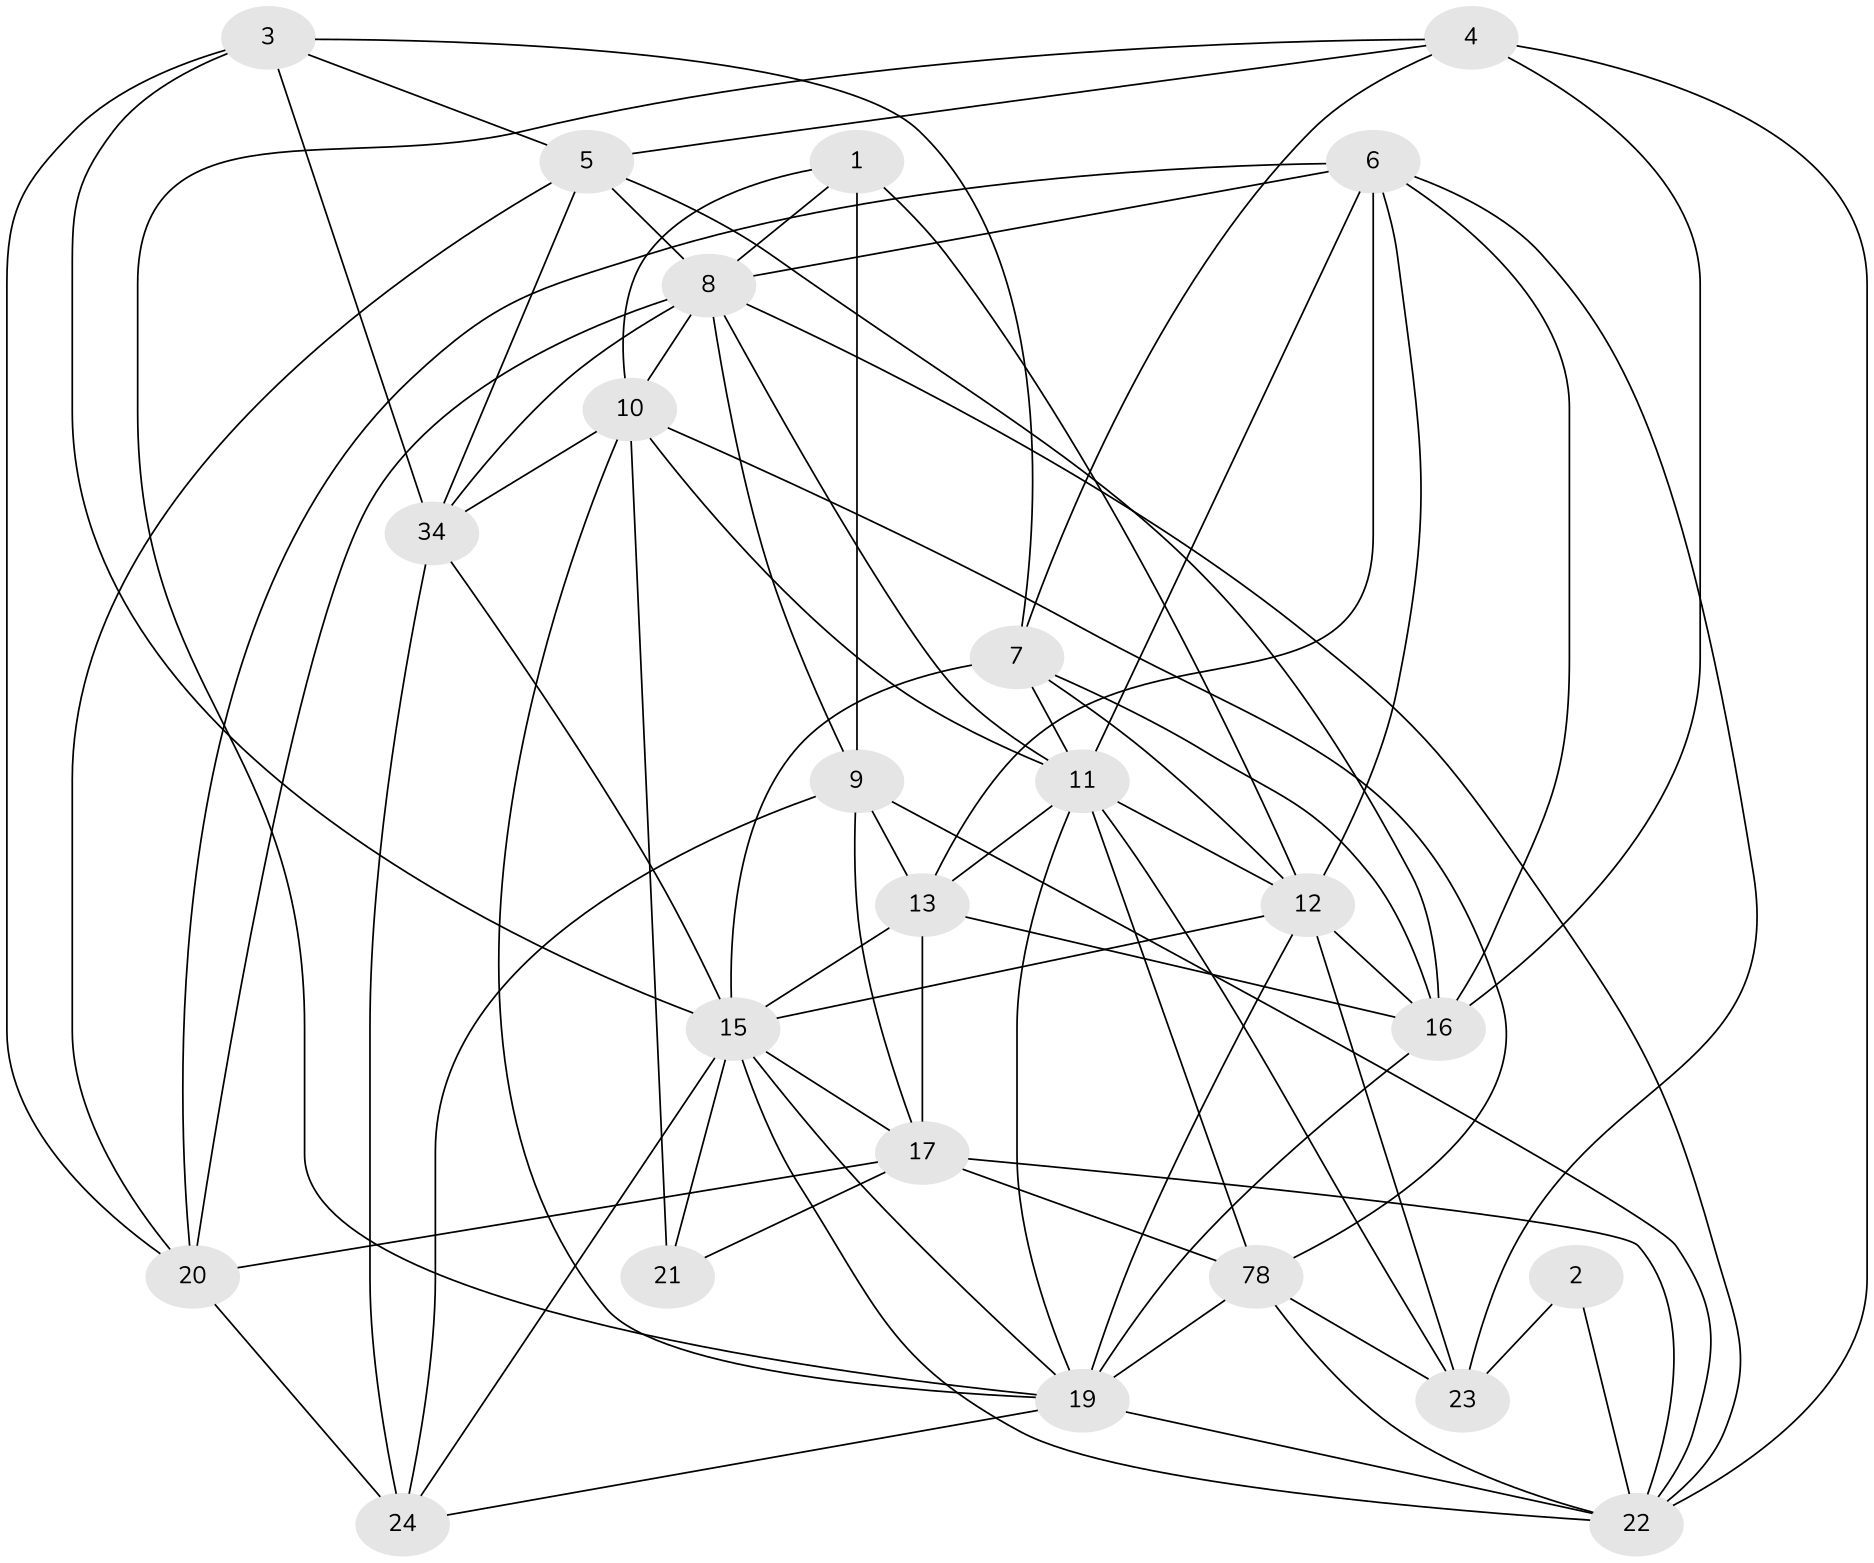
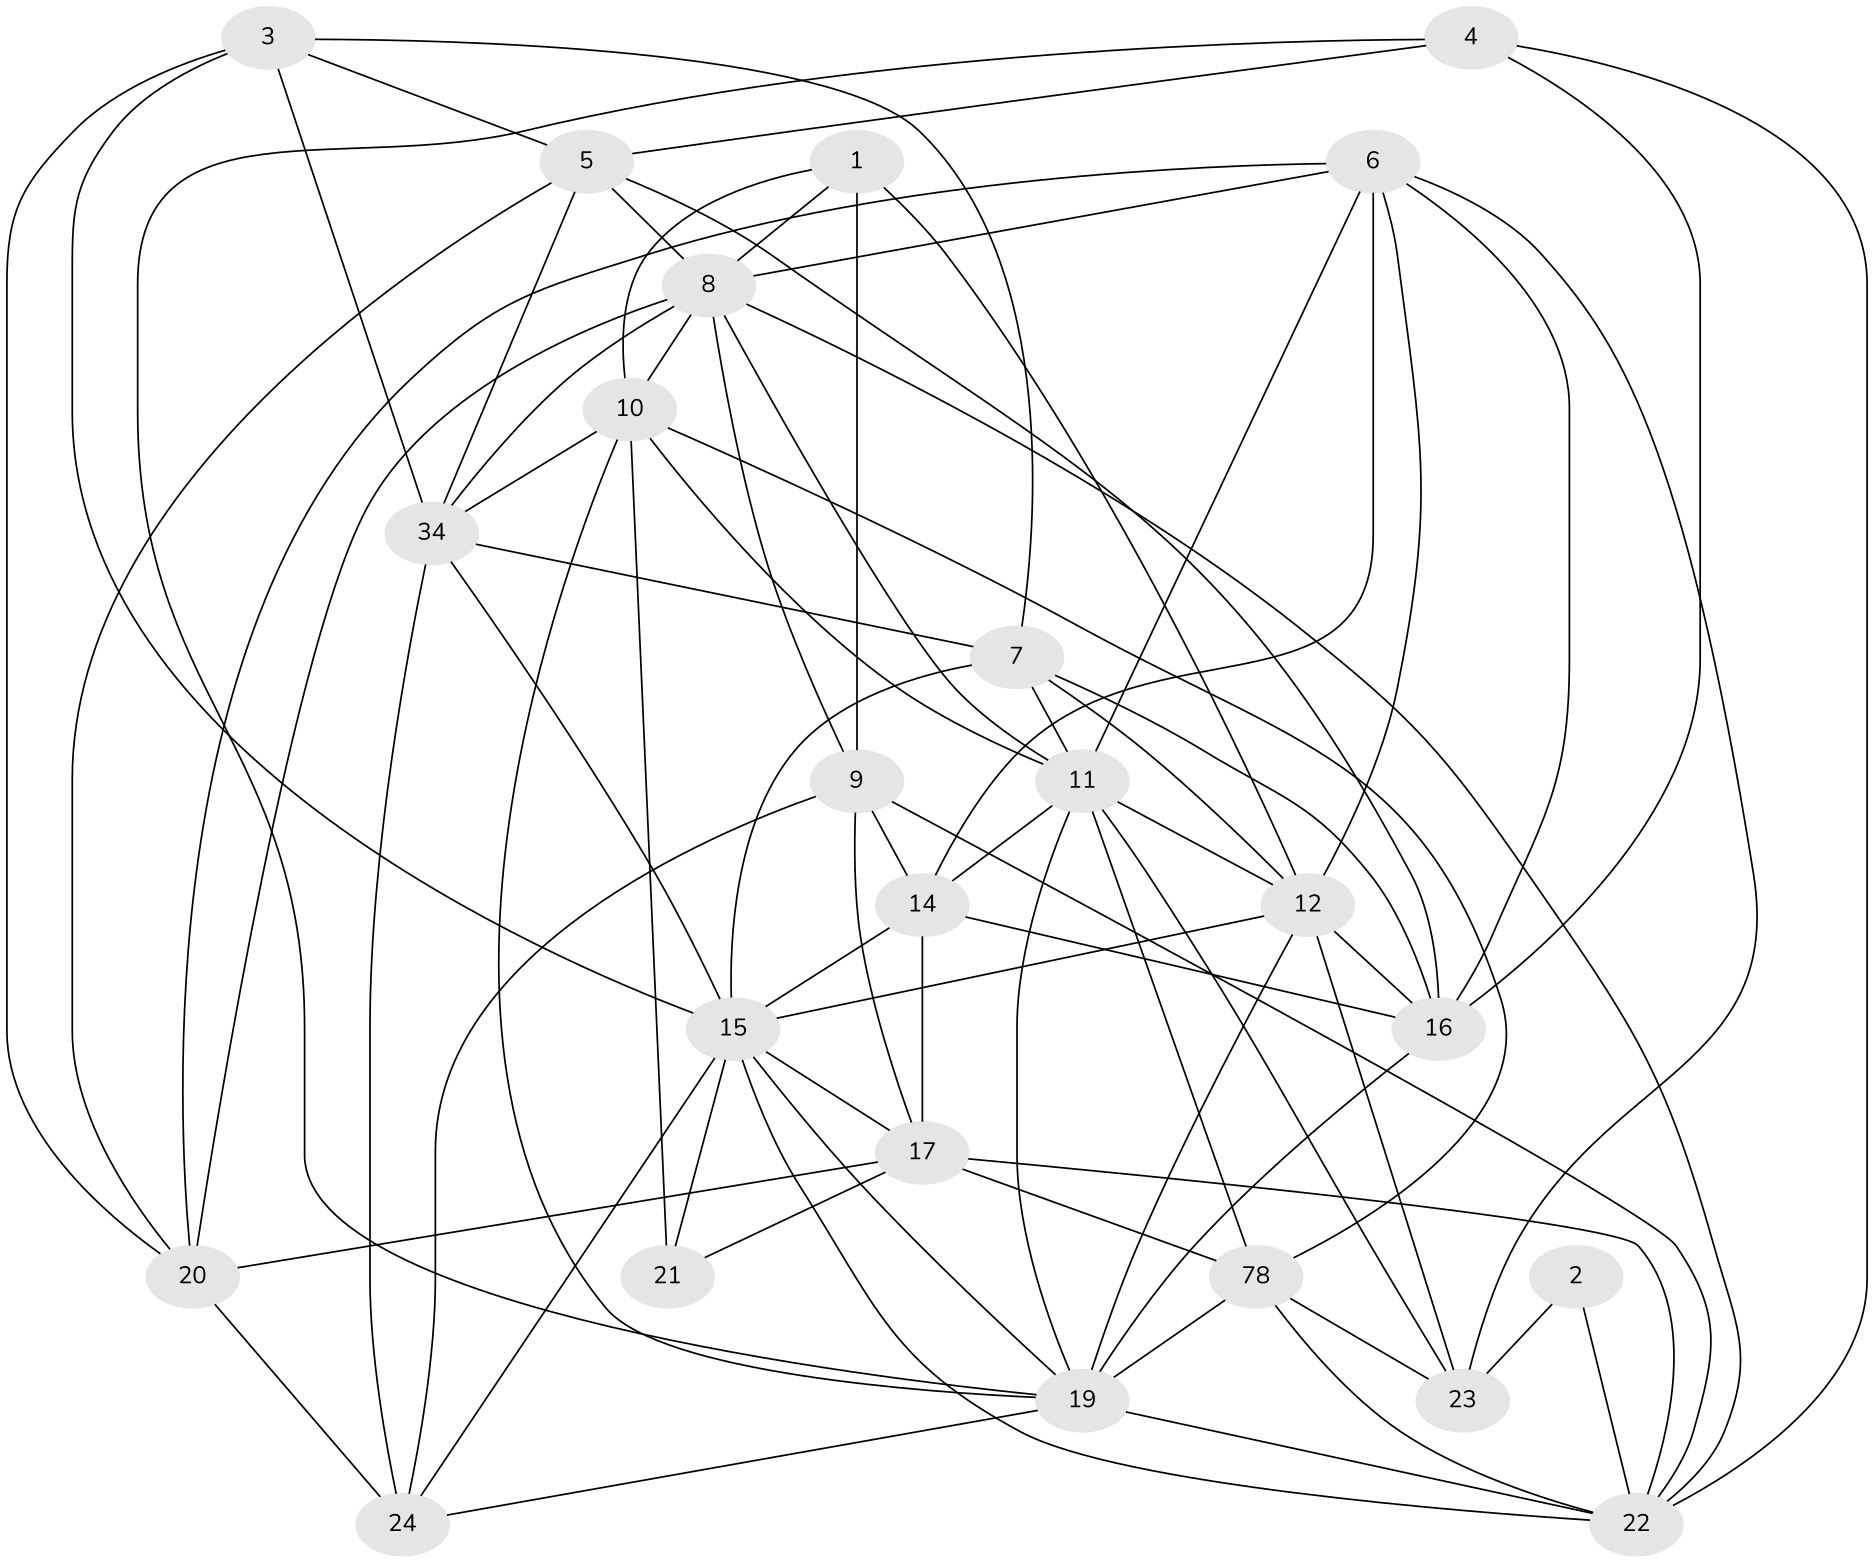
edge "4" -- "7": now "34" -- "7"
node "13": label "13" -> "14"
